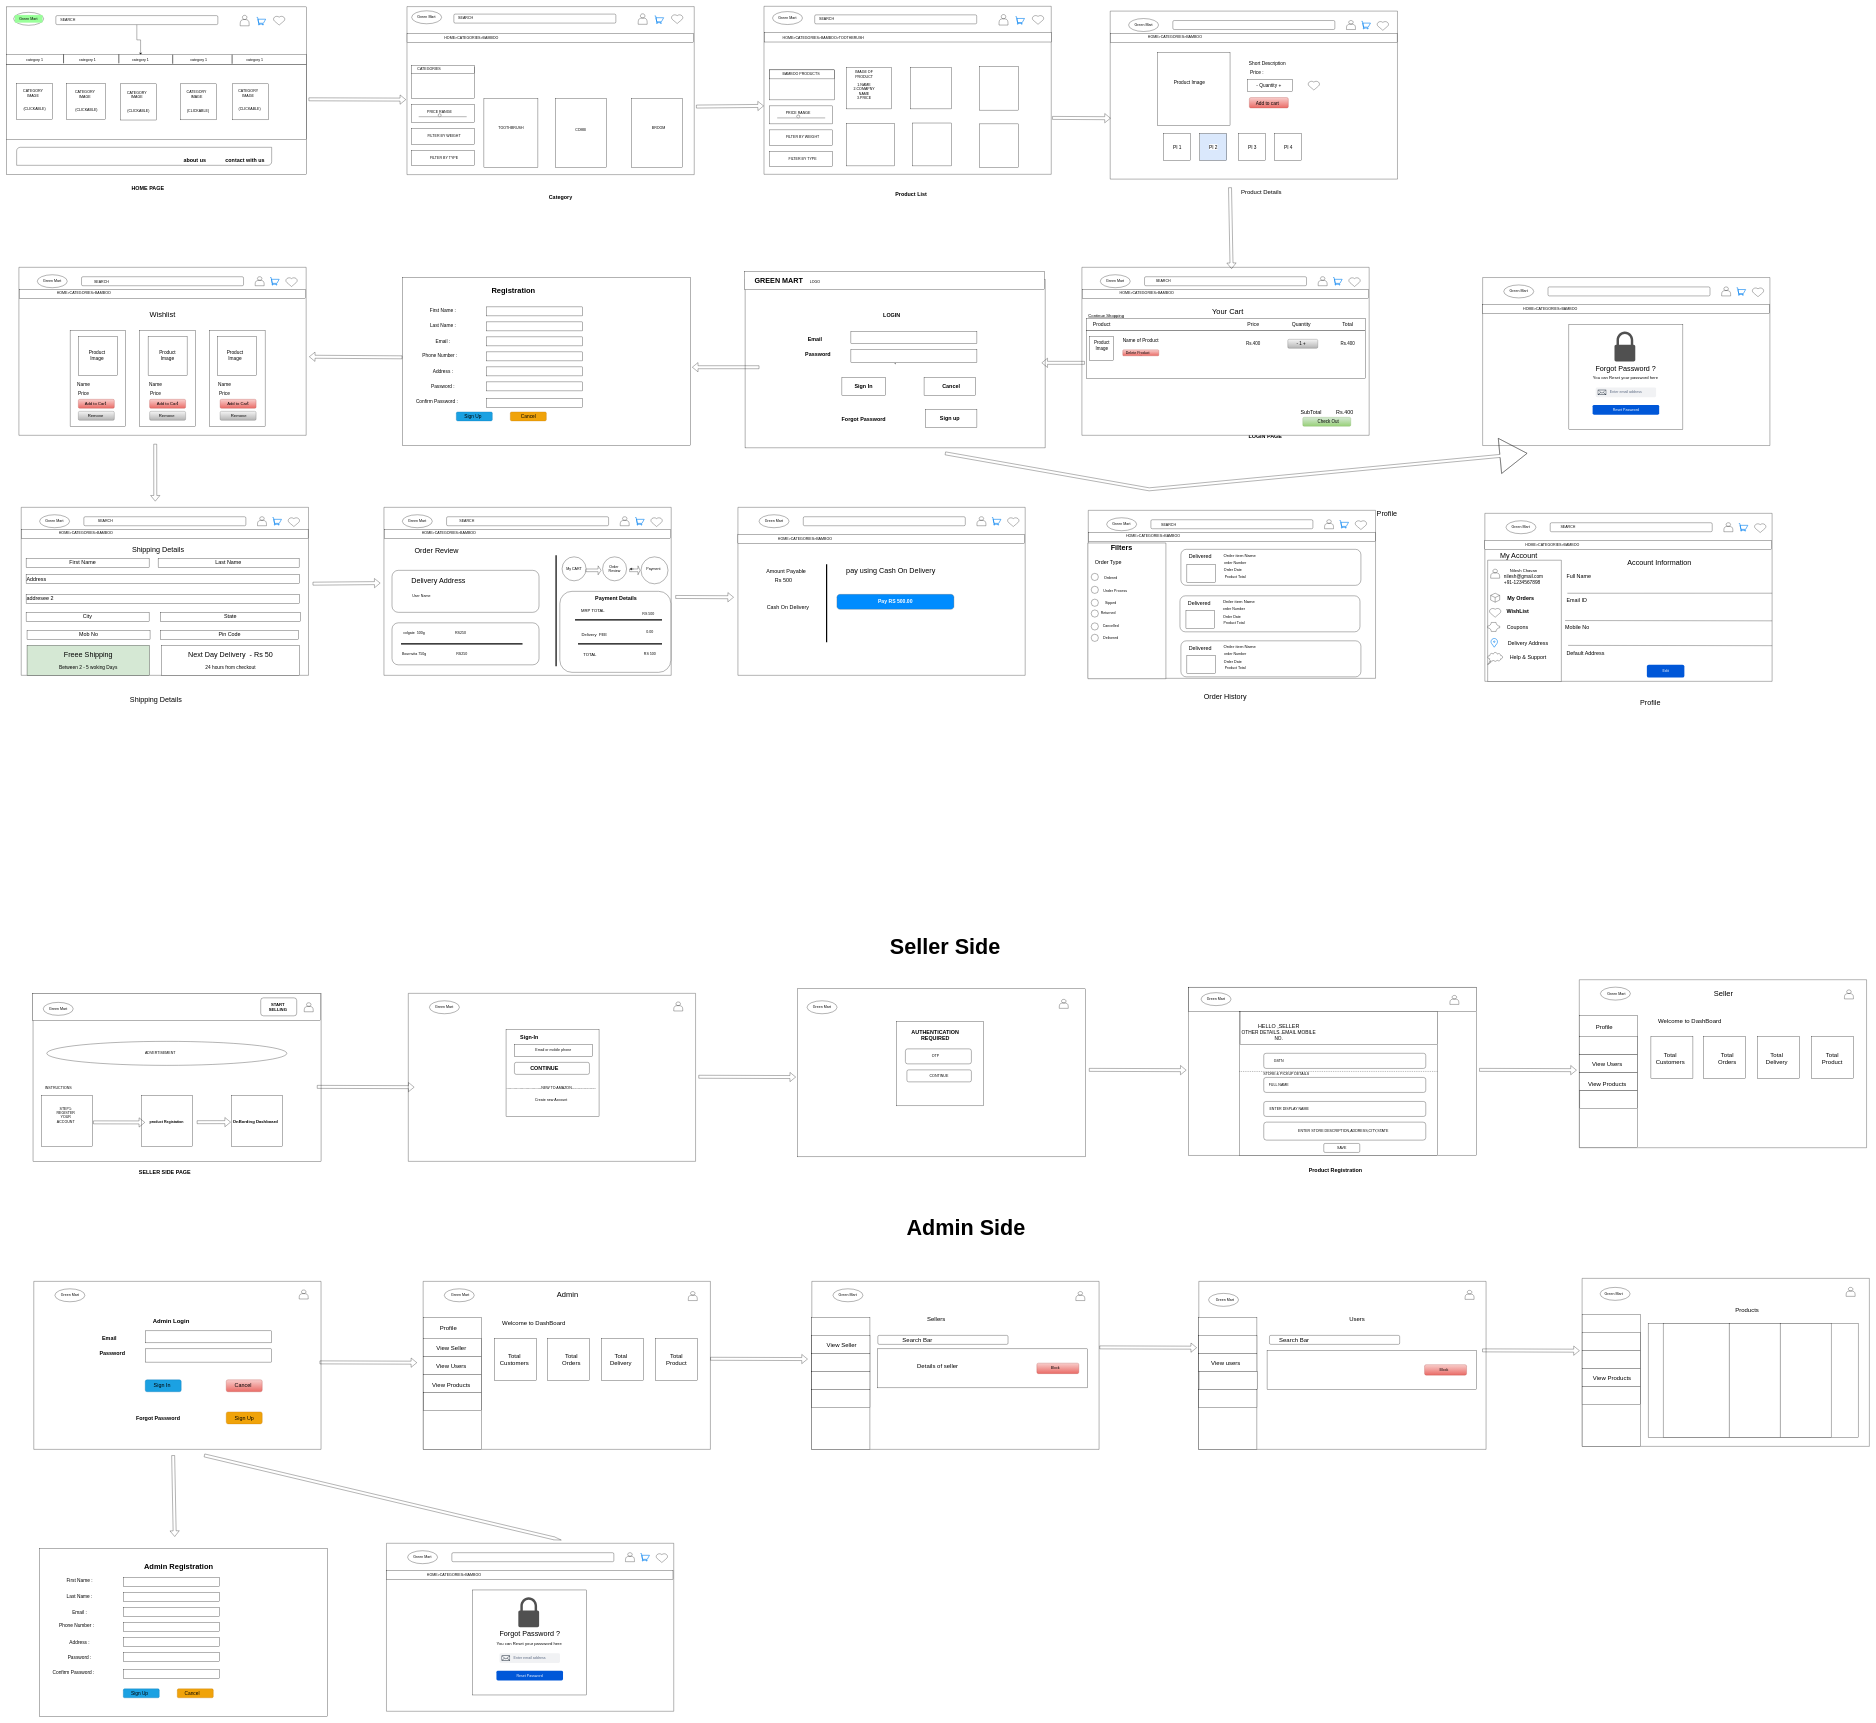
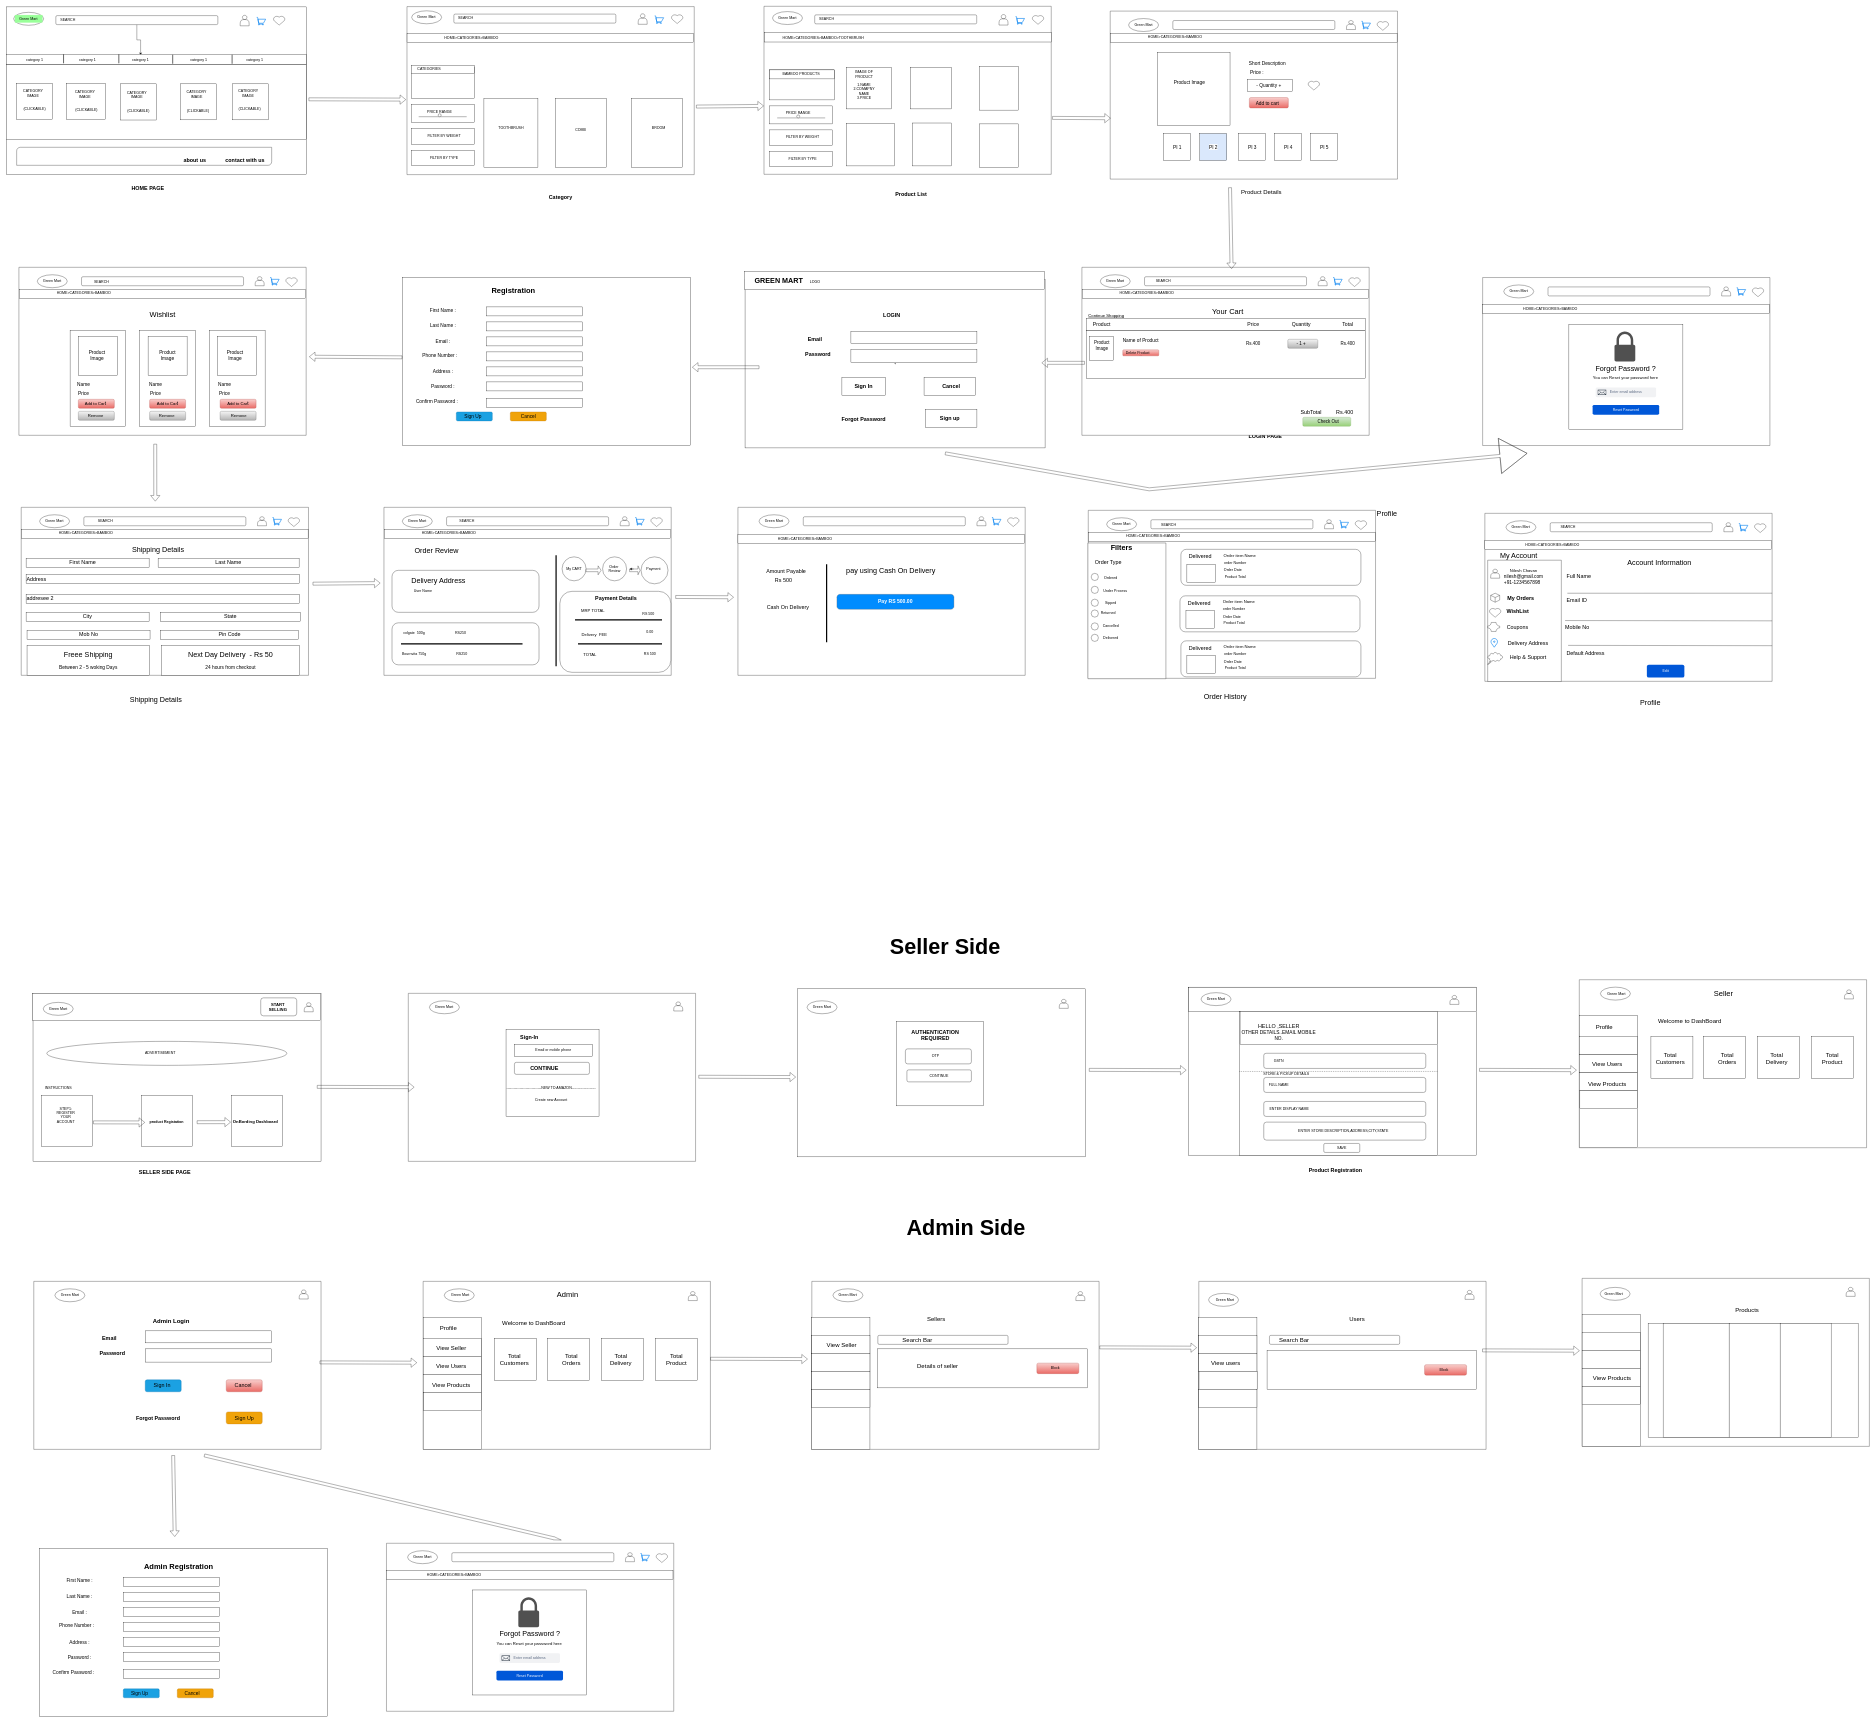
node "PI 5": added
node "User Name": moved (422, 596) -> (423, 591)
node "Freee Shipping Between 2 - 5 woking Days": fillcolor #d5e8d4 -> #ffffff
